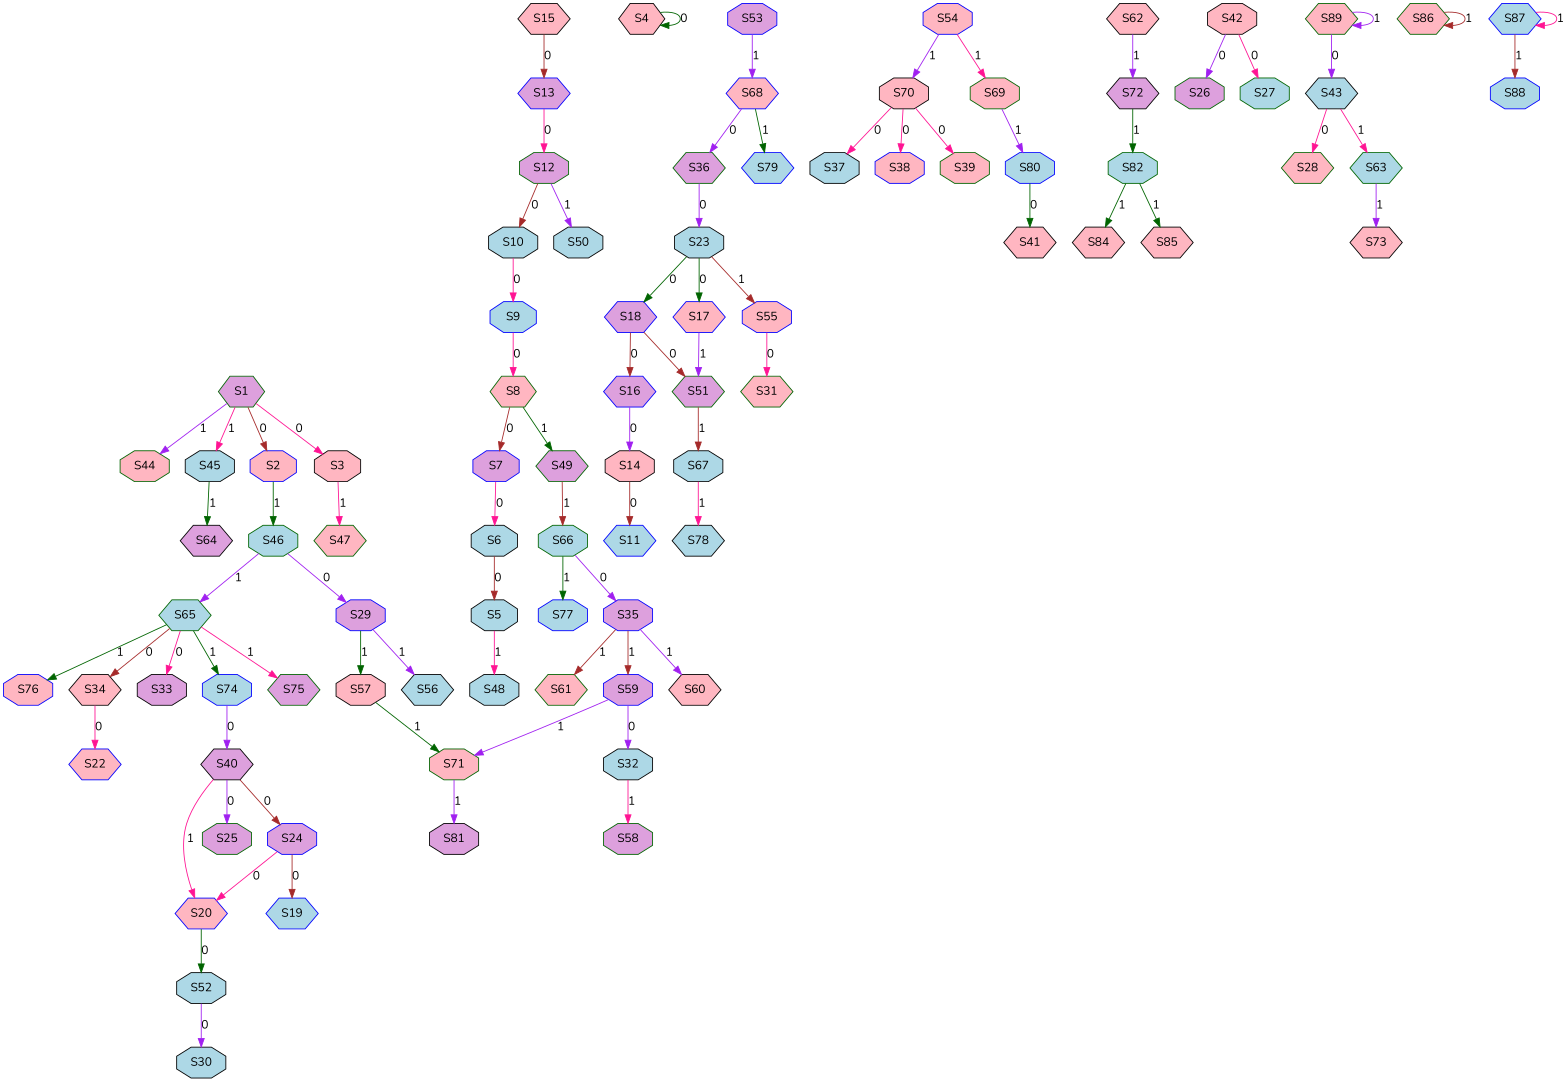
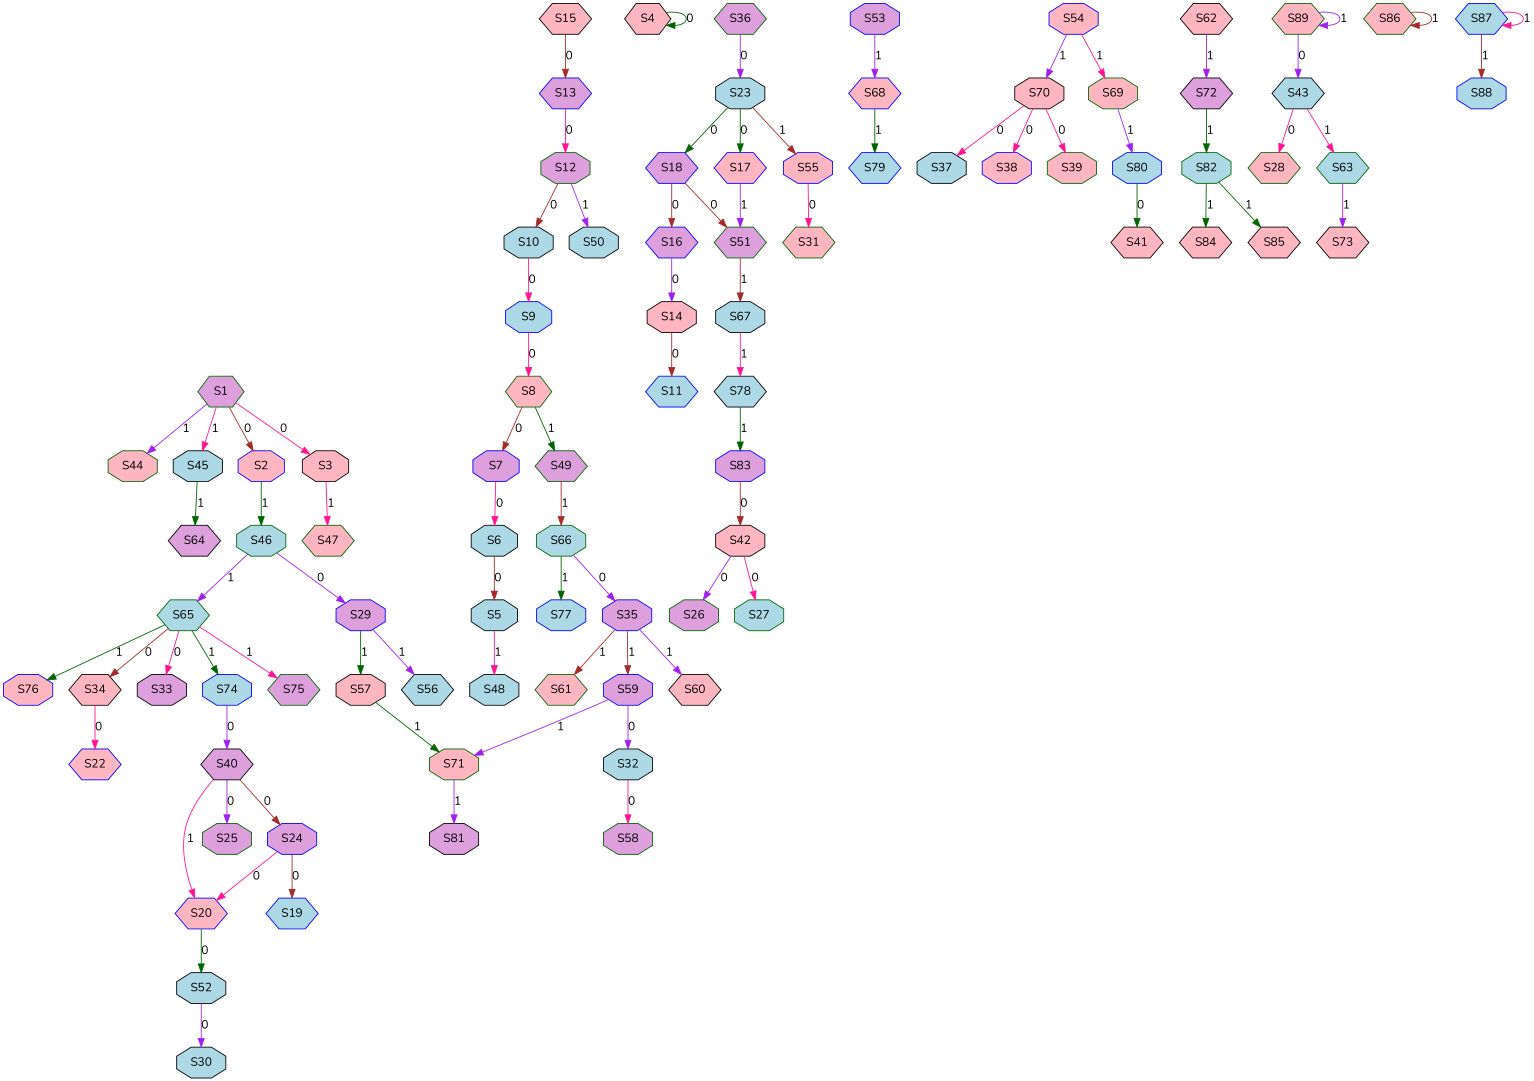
edge "S68" -> "S36": removed, label "0"
node "S83": added
edge "S32" -> "S58": label "1" -> "0"
